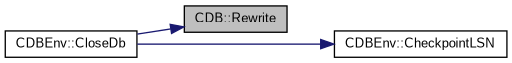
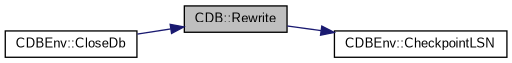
edge "CDBEnv::CloseDb" -> "CDBEnv::CheckpointLSN": now "CDB::Rewrite" -> "CDBEnv::CheckpointLSN"
